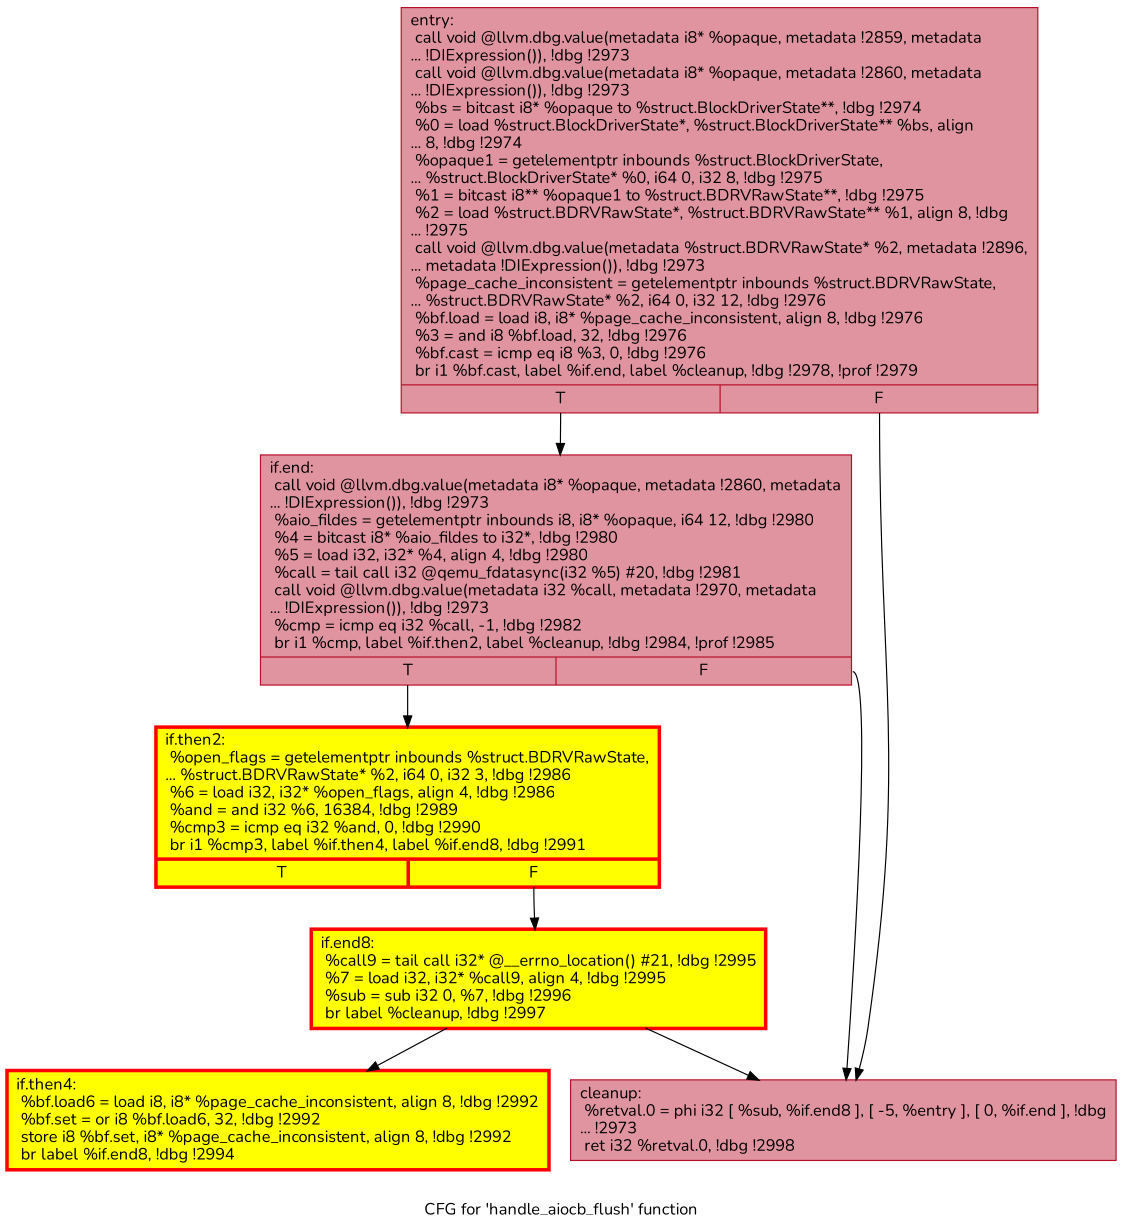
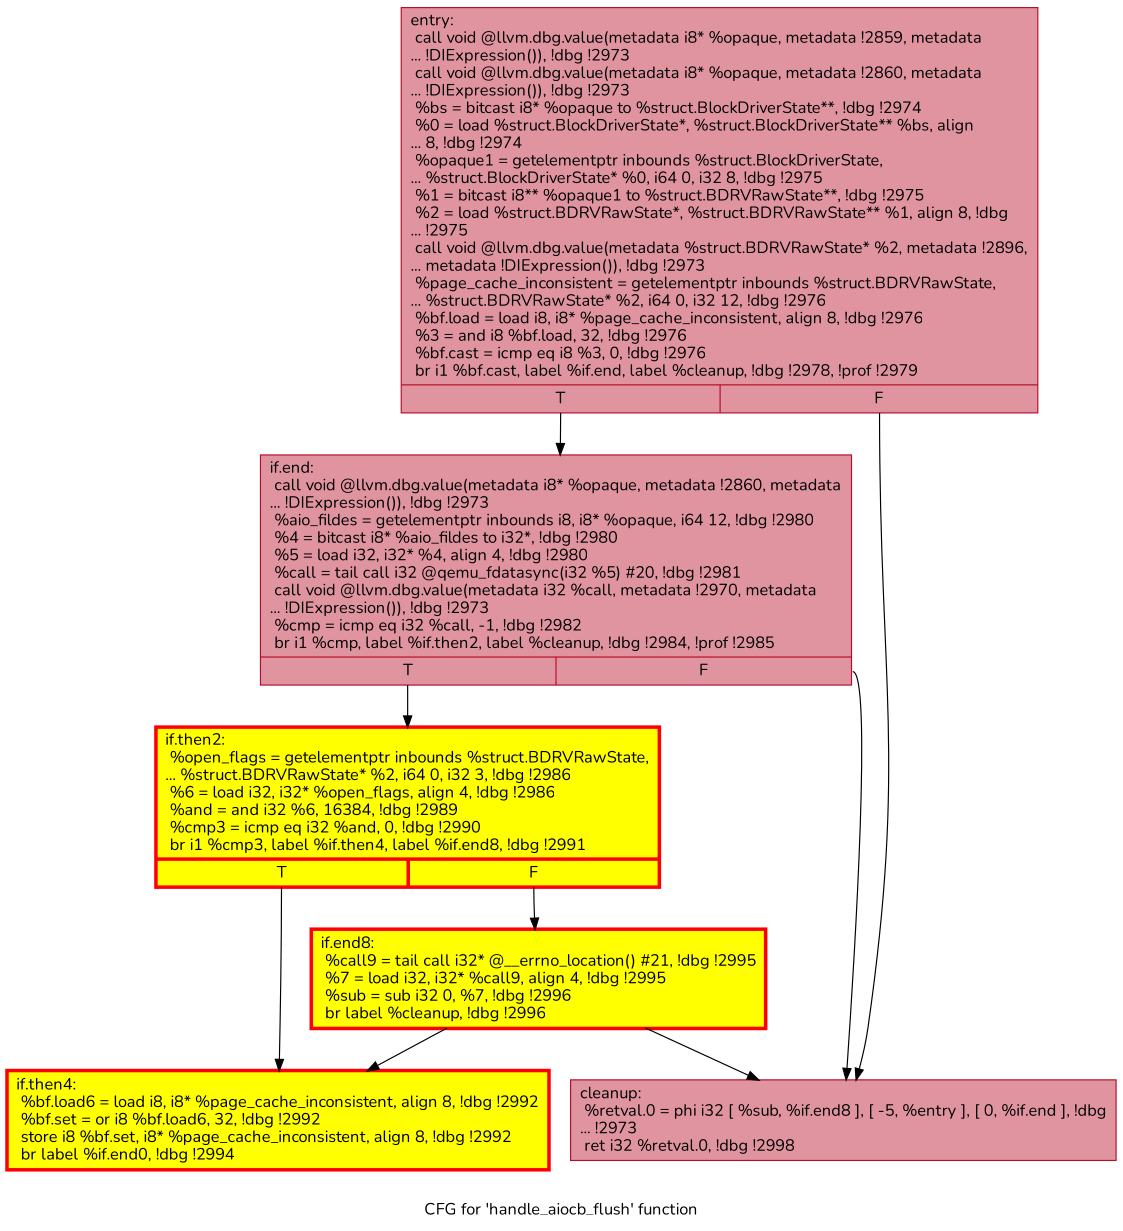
edge "if.then2:" -> "if.then4:": added
node "if.end8:": text "br label %cleanup, !dbg !2997" -> "br label %cleanup, !dbg !2996"
node "if.then4:": text "br label %if.end8, !dbg !2994" -> "br label %if.end0, !dbg !2994"
